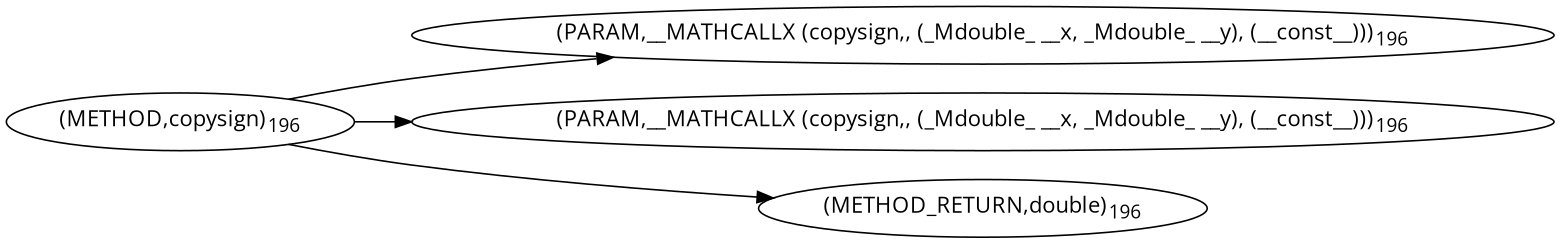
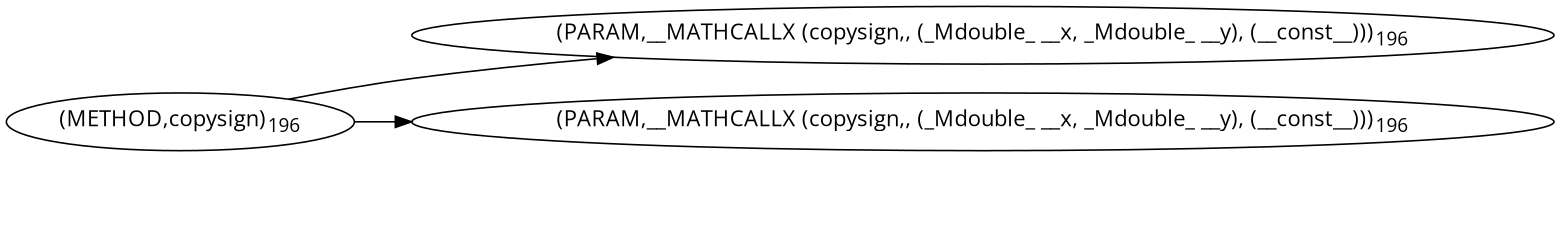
node "(METHOD_RETURN,double)": removed
